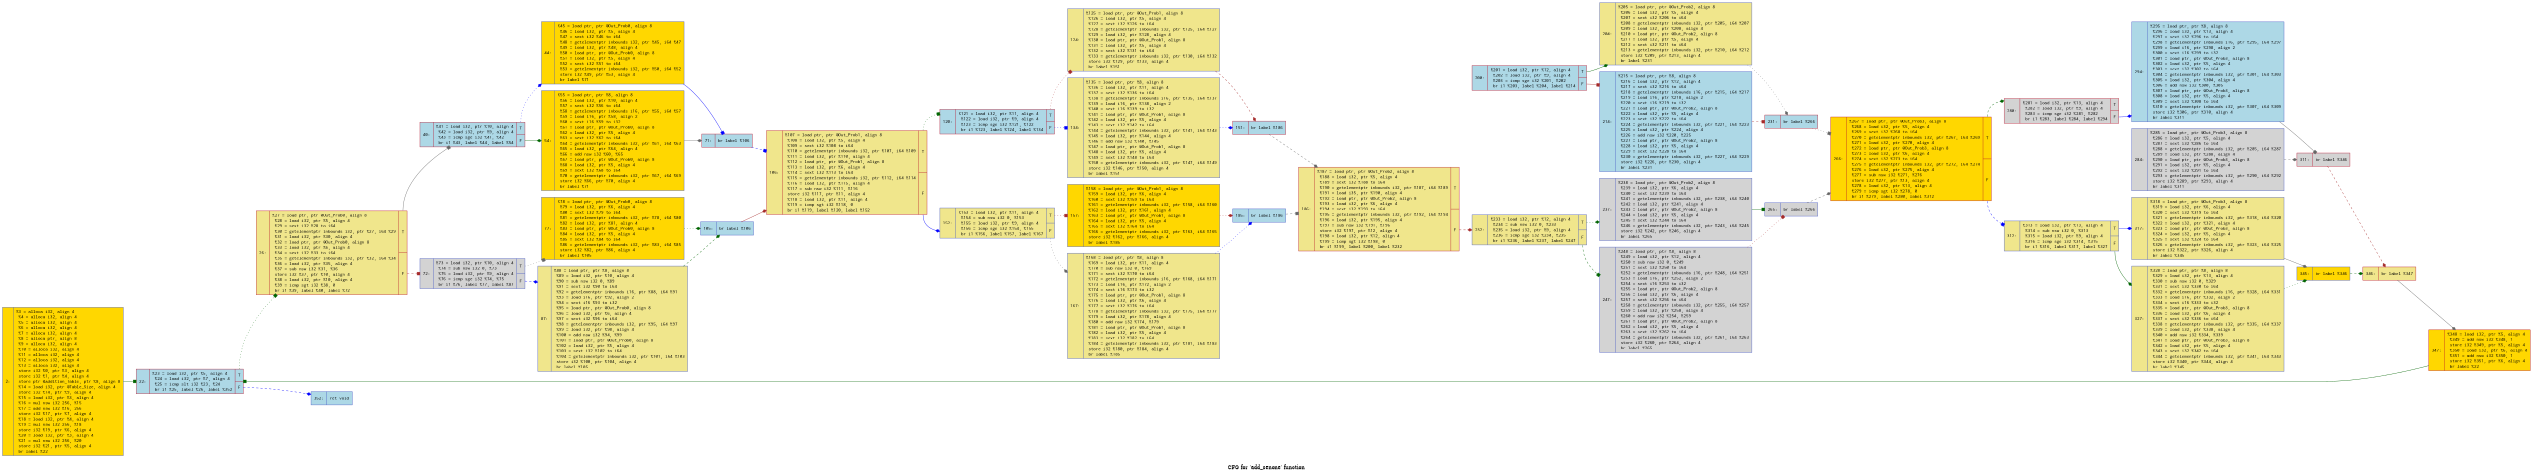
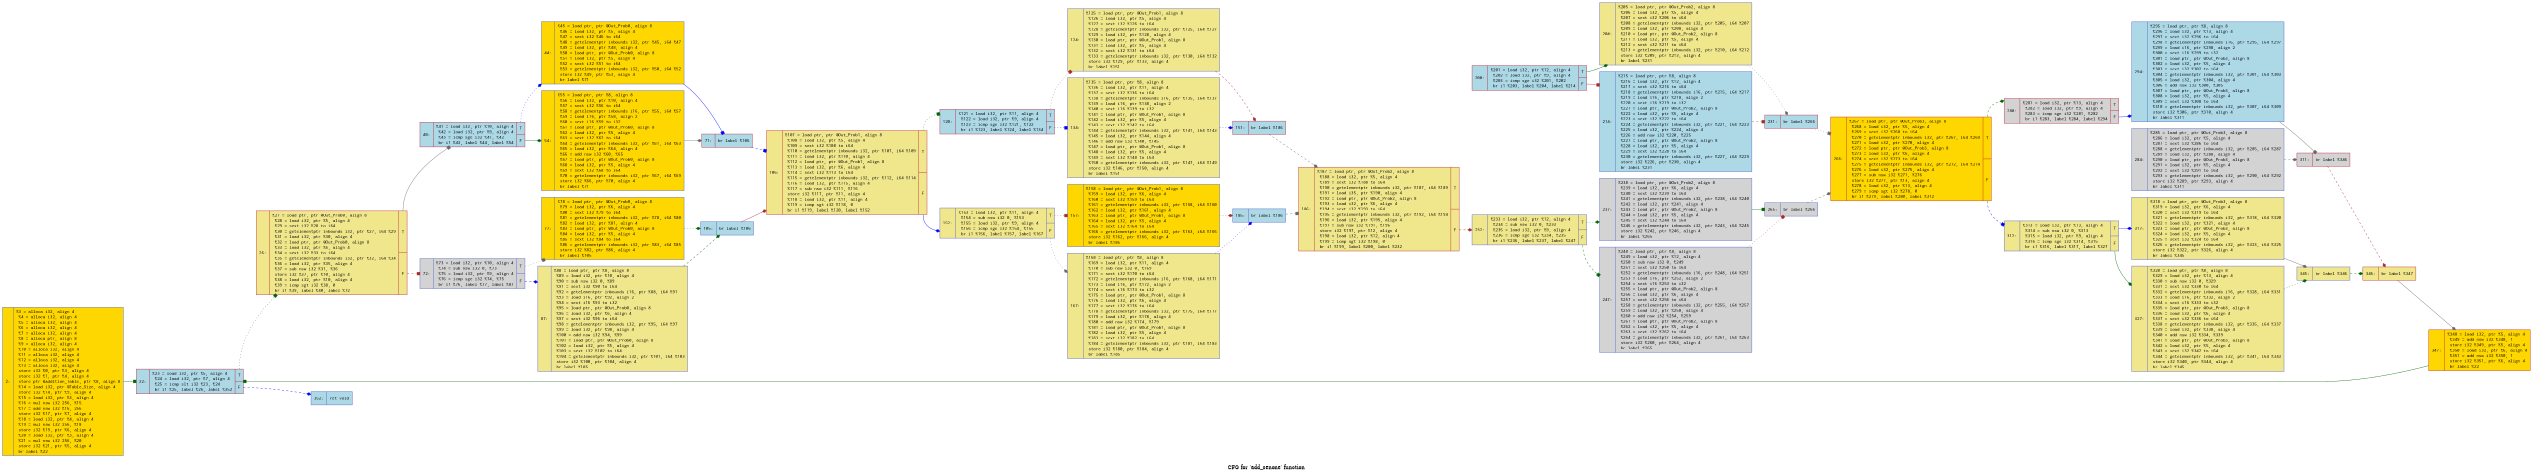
node "345:": fillcolor gold -> khaki
